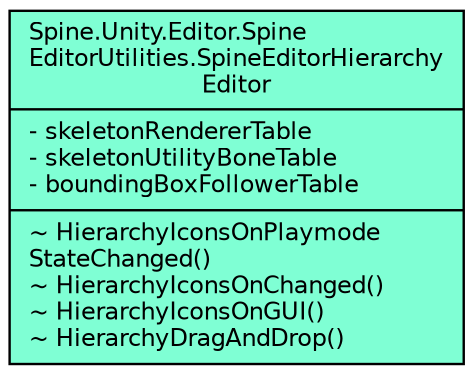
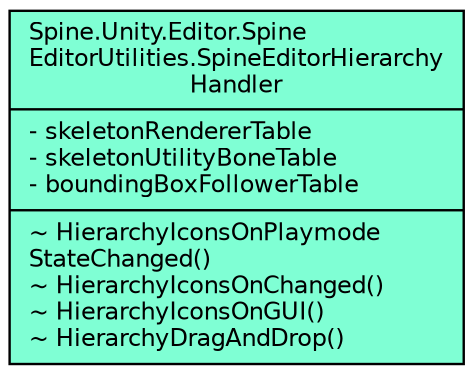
node "Spine.Unity.Editor.Spine": text "Editor" -> "Handler"
